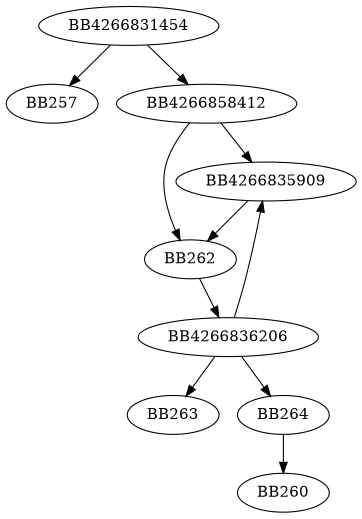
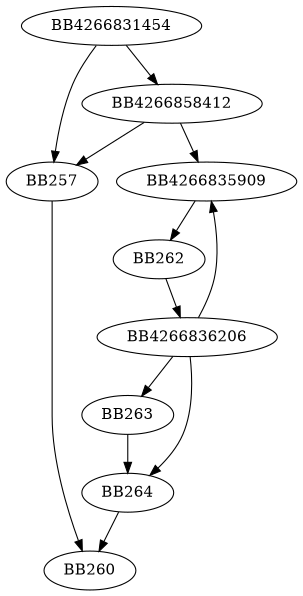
edge "BB4266858412" -> "BB262": now "BB4266858412" -> "BB257"
edge "BB257" -> "BB260": added
edge "BB263" -> "BB264": added
